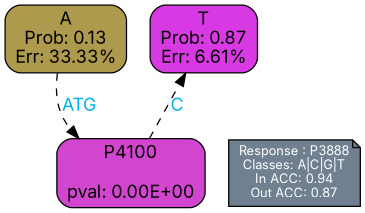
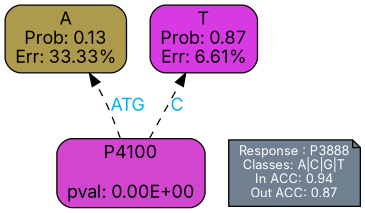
edge "A Prob: 0.13 Err: 33.33%" -> "P4100 pval: 0.00E+00": reversed
